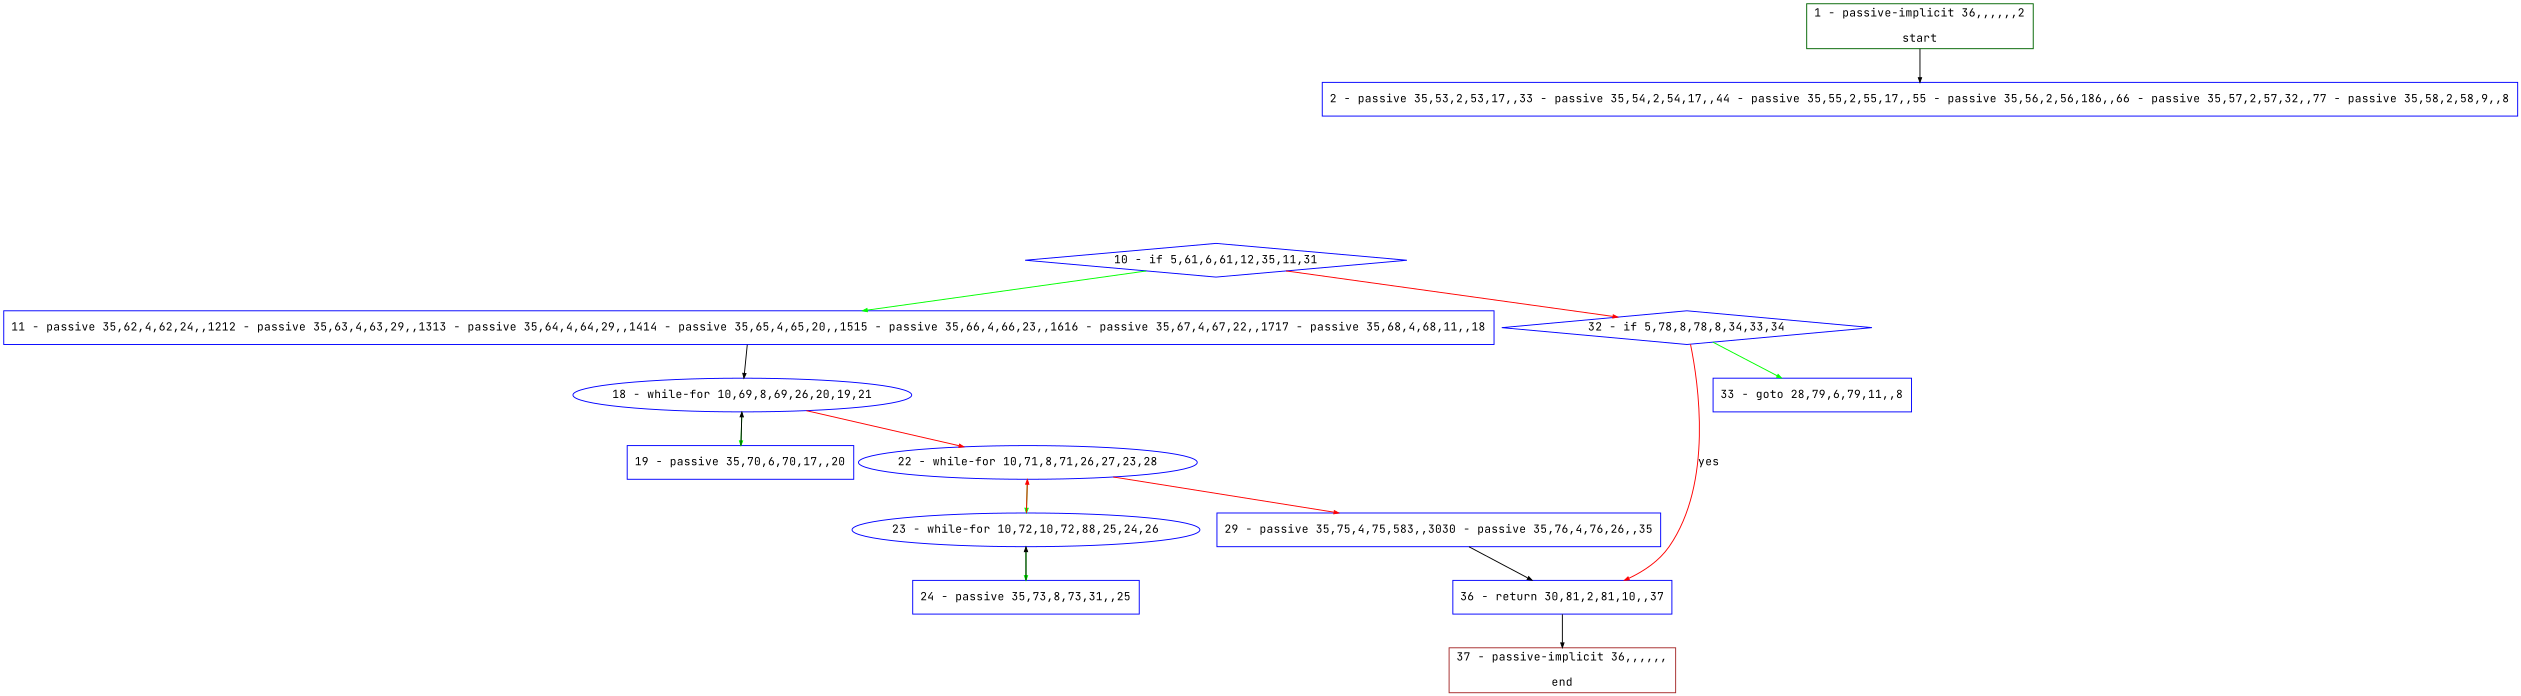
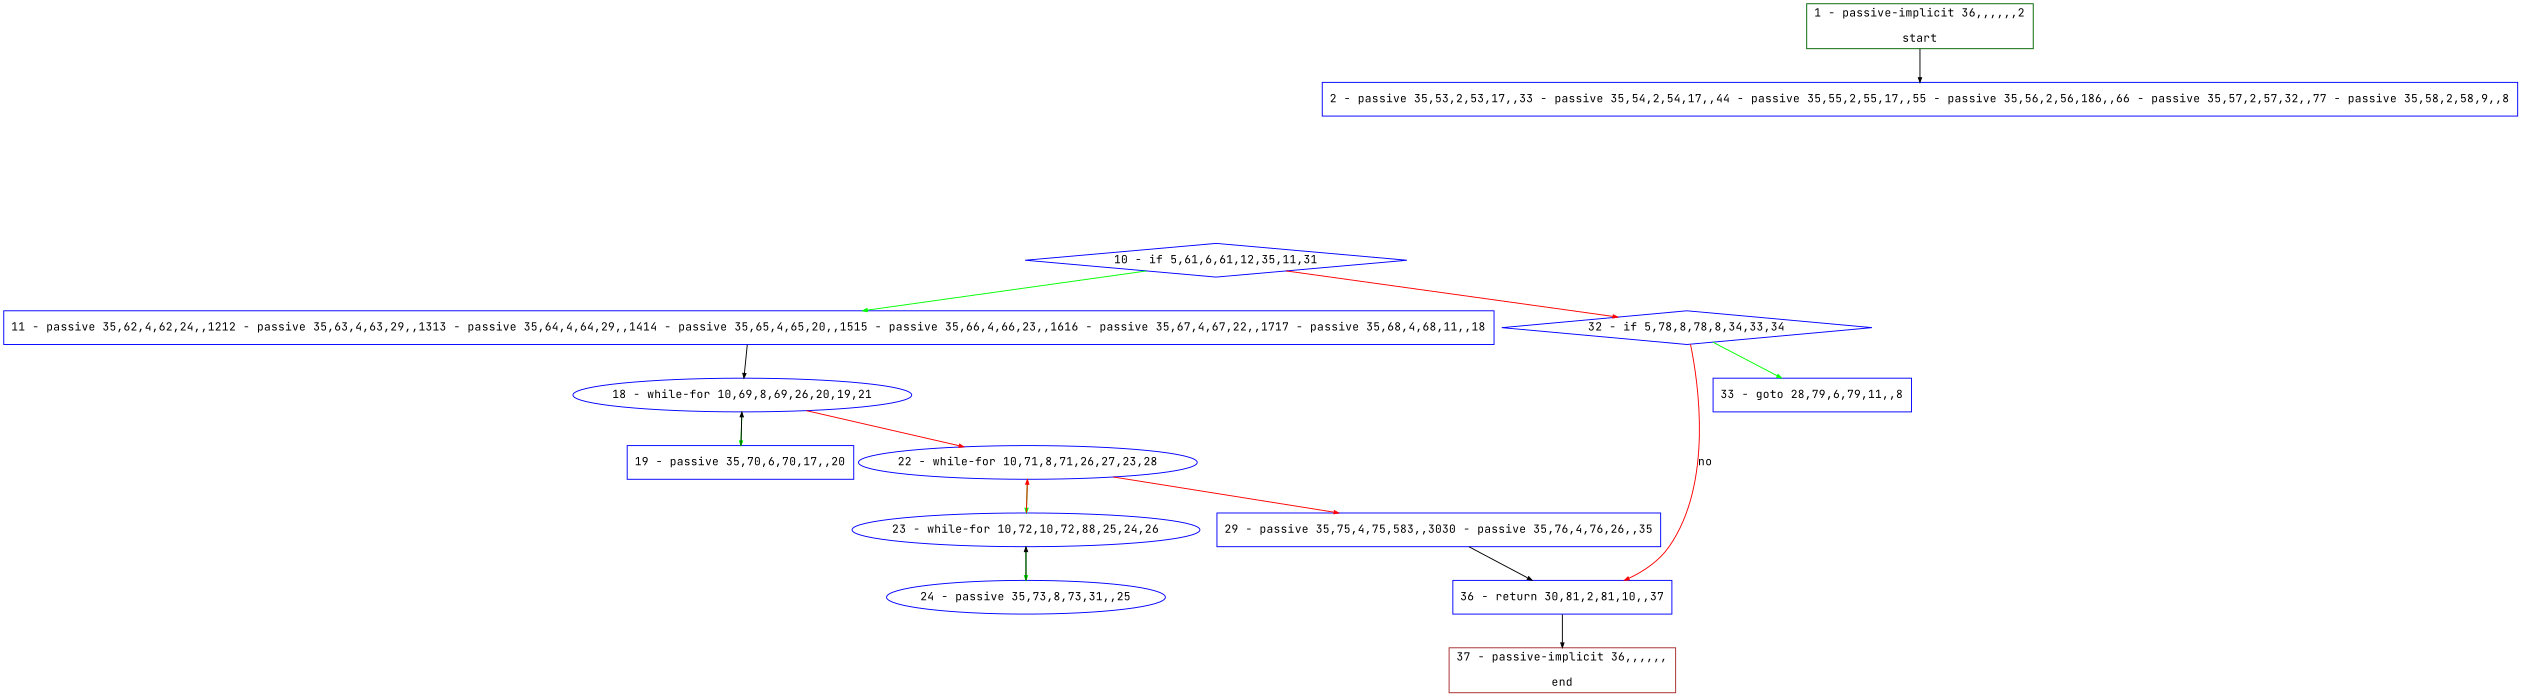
edge "32 - if 5,78,8,78,8,34,33,34" -> "36 - return 30,81,2,81,10,,37": label "yes" -> "no"
node "24 - passive 35,73,8,73,31,,25": shape box -> ellipse
edge "23 - while-for 10,72,10,72,88,25,24,26" -> "22 - while-for 10,71,8,71,26,27,23,28": label "no" -> "yes"
